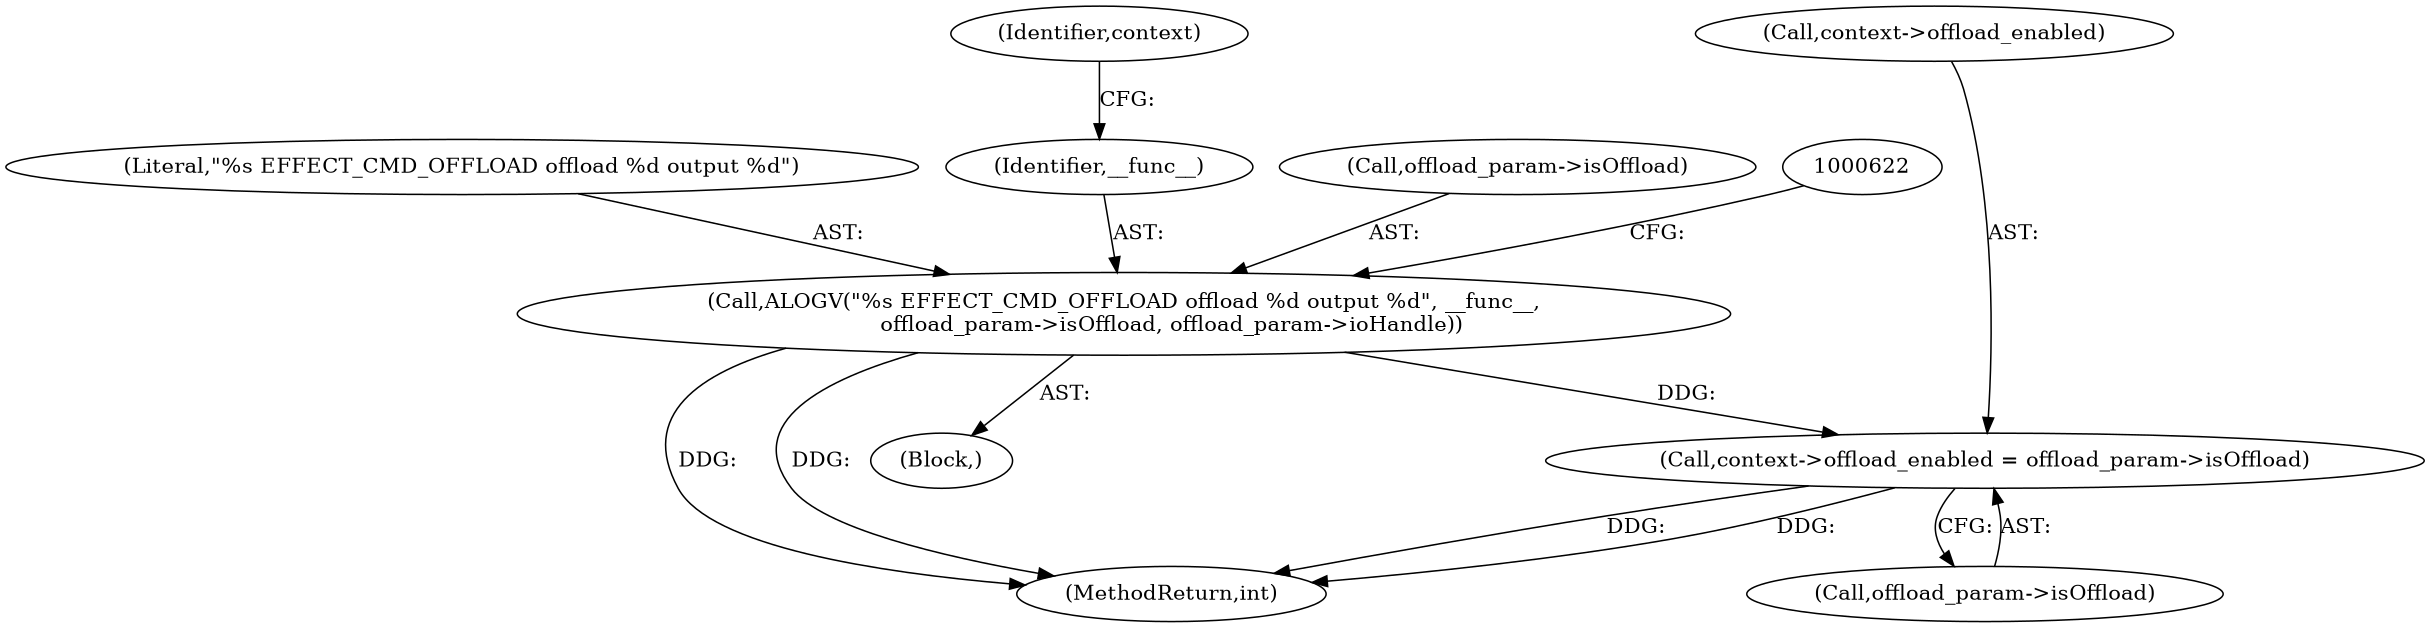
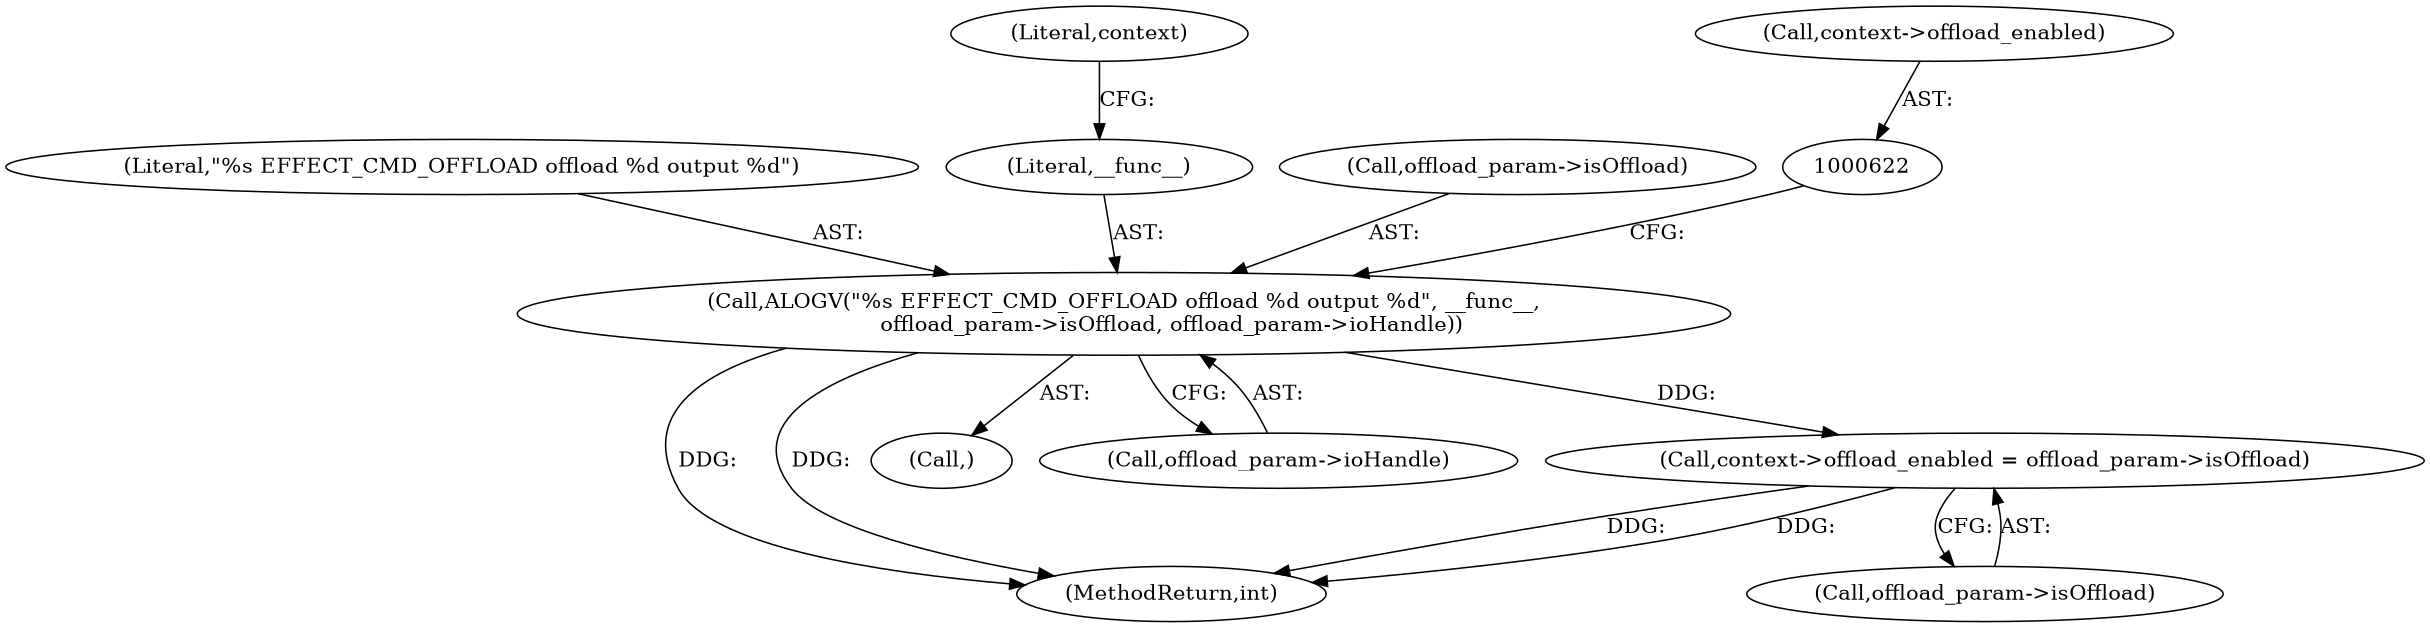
node "(Identifier,context)": label "(Identifier,context)" -> "(Literal,context)"
node "(Identifier,__func__)": label "(Identifier,__func__)" -> "(Literal,__func__)"
edge "(Call,context->offload_enabled)" -> "(Call,context->offload_enabled = offload_param->isOffload)": now "(Call,context->offload_enabled)" -> "1000622"
node "(Block,)": label "(Block,)" -> "(Call,)"
node "(Call,offload_param->ioHandle)": added
